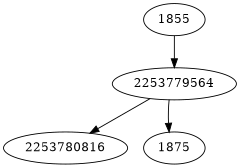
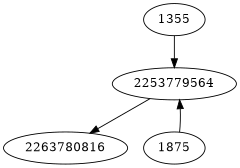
node "1855": label "1855" -> "1355"
edge "2253779564" -> "1875": reversed
node "2253780816": label "2253780816" -> "2263780816"
